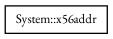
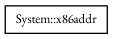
node "System::x56addr": label "System::x56addr" -> "System::x86addr"
